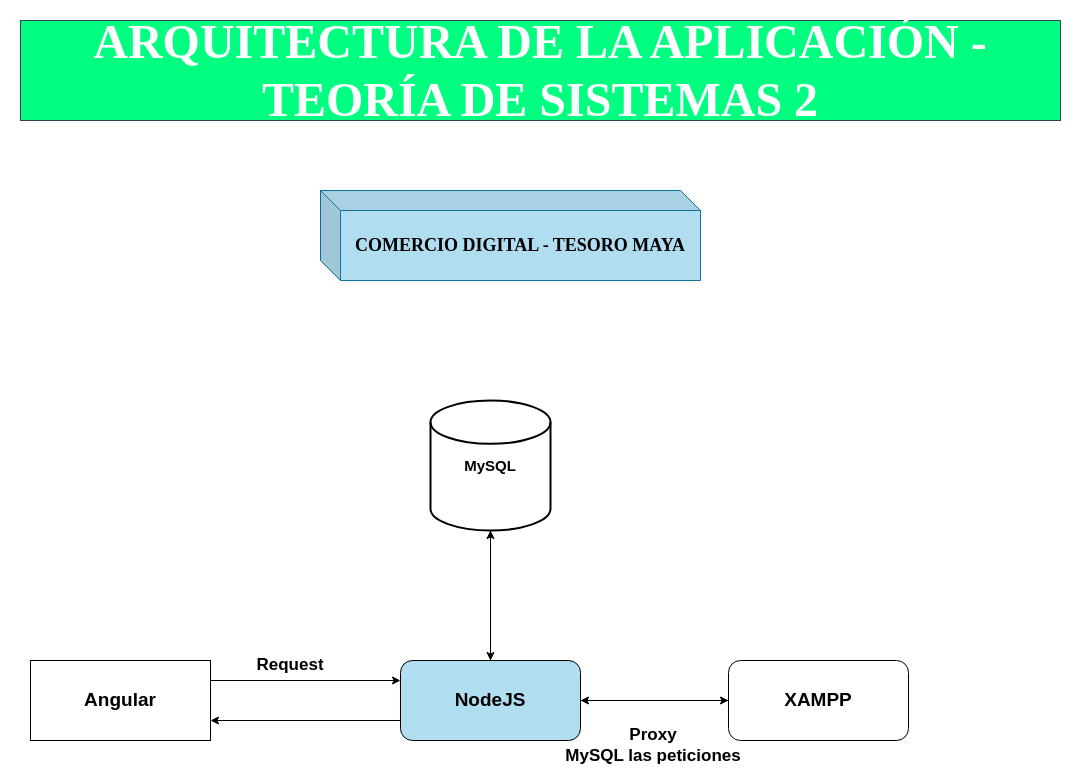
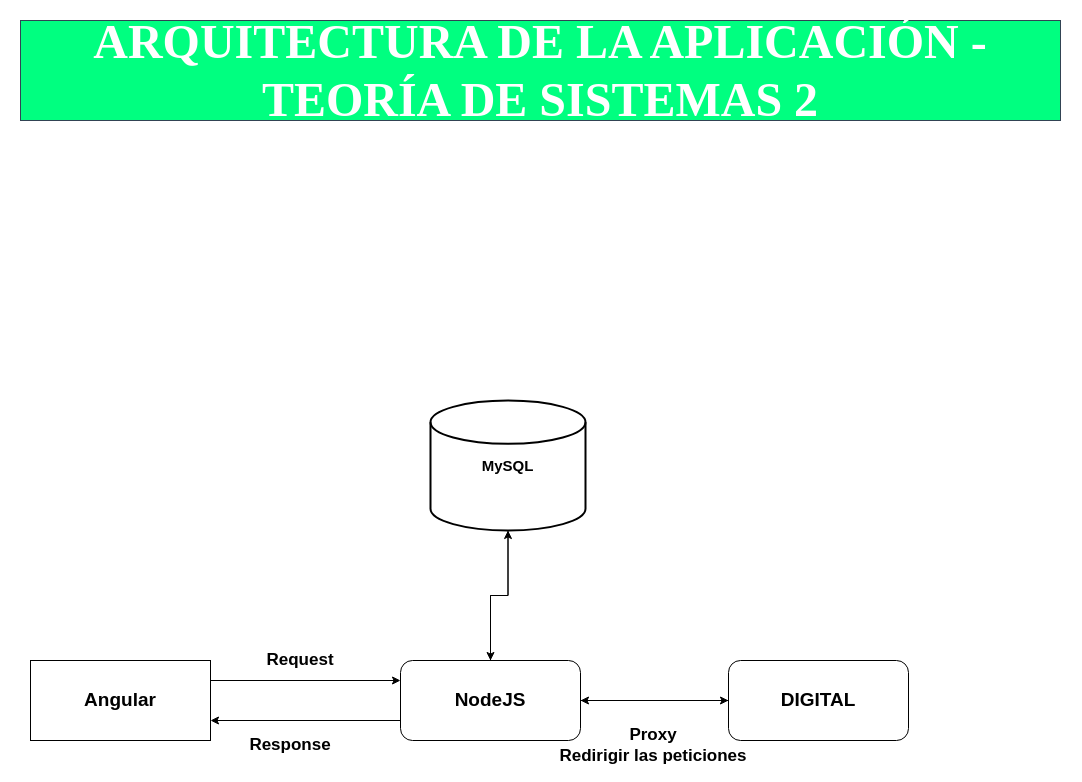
node "COMERCIO DIGITAL - TESORO MAYA": removed
node "MySQL": size 120x130 -> 155x130
node "Request": moved (291, 666) -> (301, 661)
node "NodeJS": fillcolor #b1ddf0 -> #ffffff
node "XAMPP": label "XAMPP" -> "DIGITAL"
node "Response": added
node "Proxy MySQL las peticiones": label "Proxy MySQL las peticiones" -> "Proxy Redirigir las peticiones"
